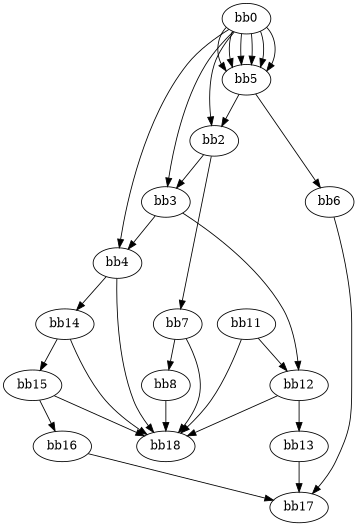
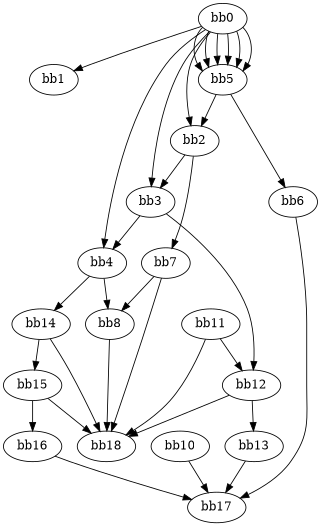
node "bb1": added
edge "bb4" -> "bb18": now "bb4" -> "bb8"
node "bb10": added
